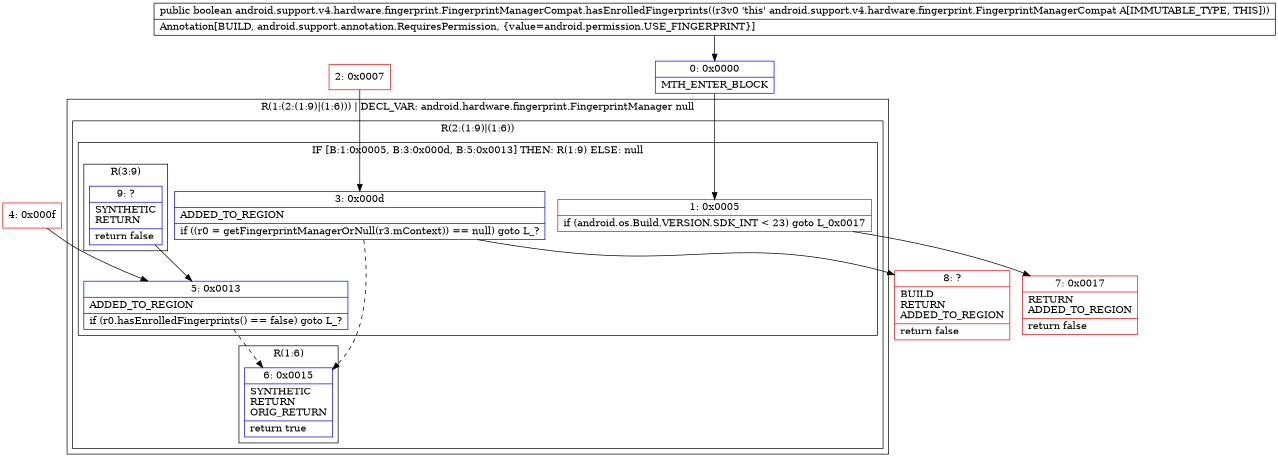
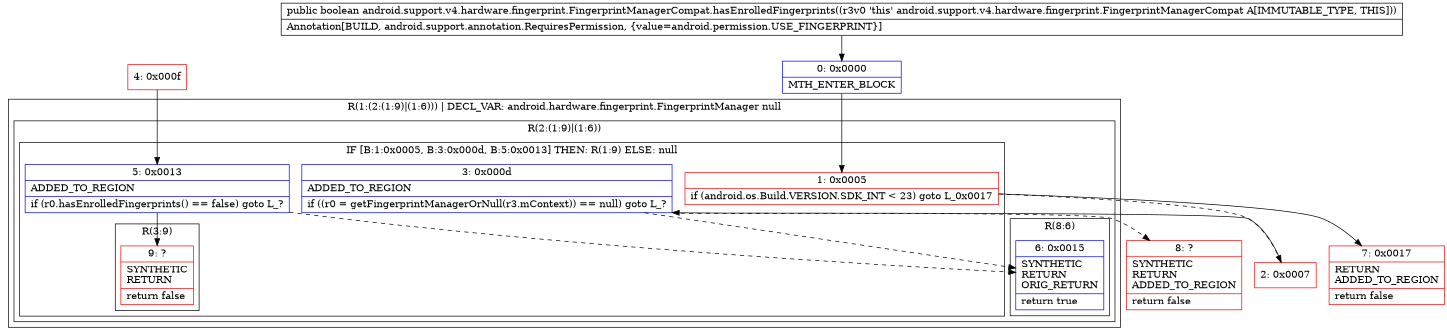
edge "1: 0x0005" -> "2: 0x0007": added
node "9: ?": color blue -> red
edge "3: 0x000d" -> "8: ?": style solid -> dashed
edge "9: ?" -> "5: 0x0013": reversed
node "8: ?": text "BUILD" -> "SYNTHETIC"
cluster "R(1:6)": label "R(1:6)" -> "R(8:6)"
